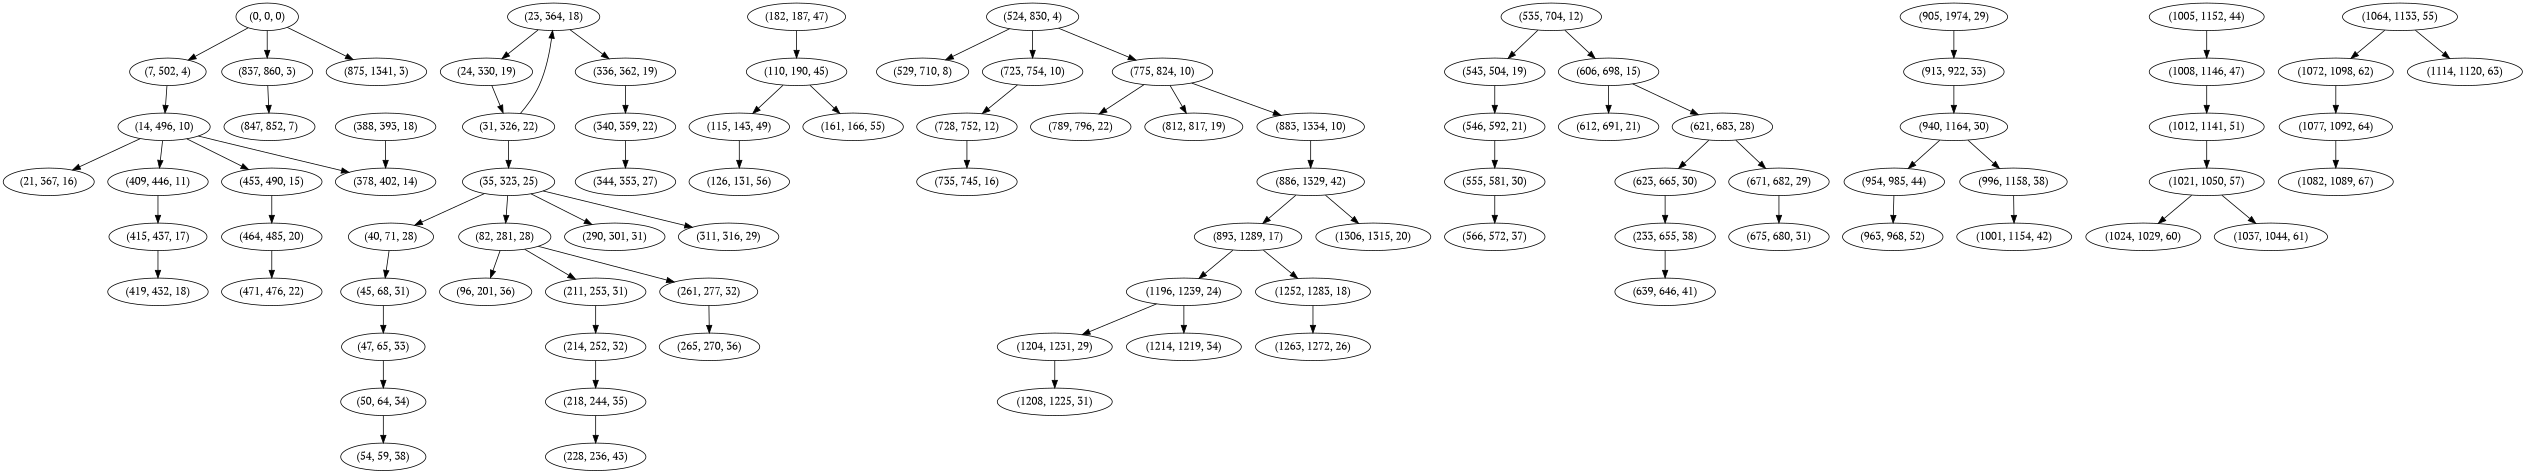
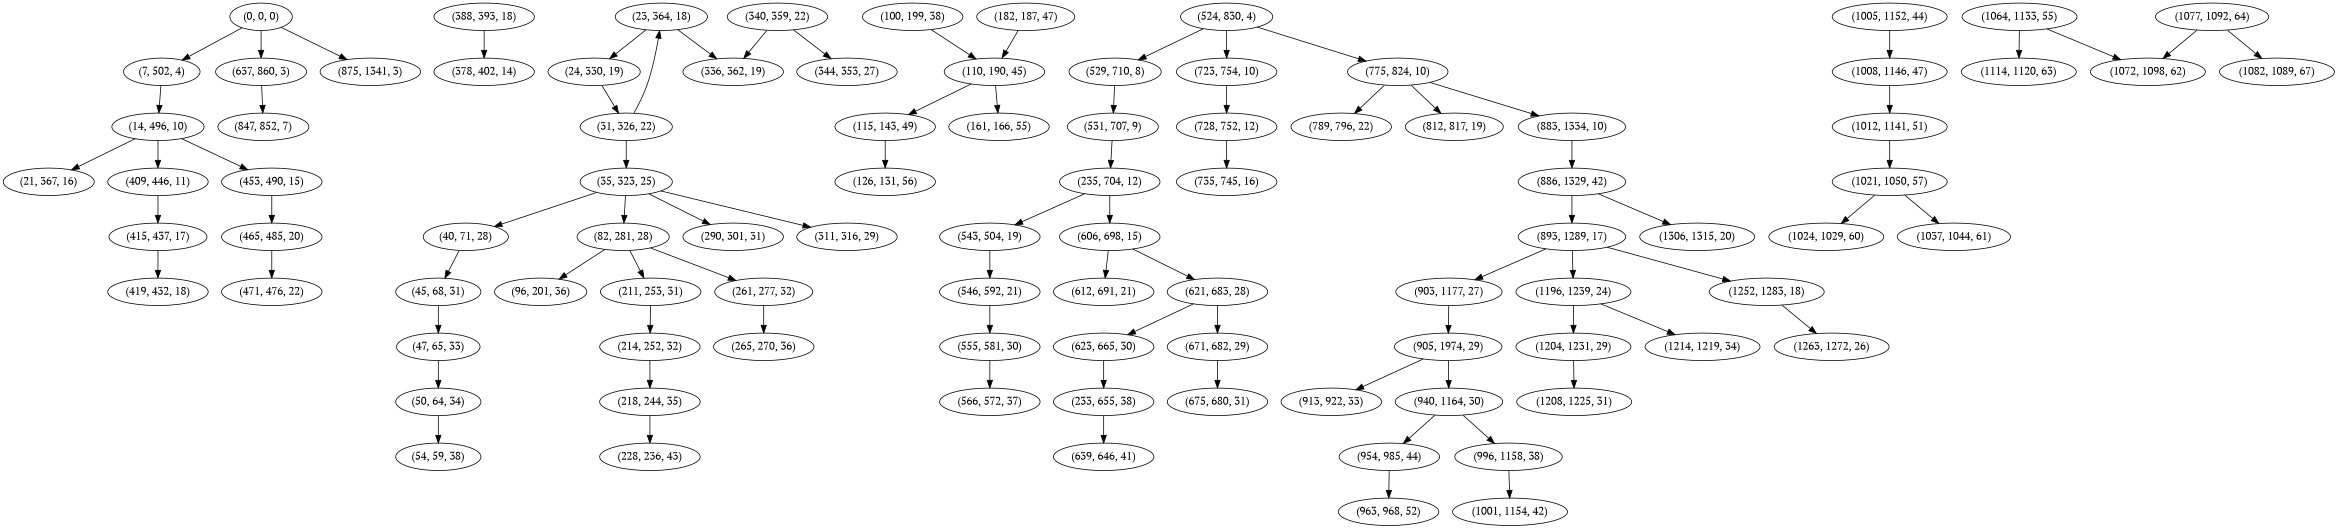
node "(100, 199, 38)": added
node "(535, 704, 12)": label "(535, 704, 12)" -> "(235, 704, 12)"
node "(837, 860, 3)": label "(837, 860, 3)" -> "(637, 860, 3)"
edge "(336, 362, 19)" -> "(340, 359, 22)": reversed
edge "(913, 922, 33)" -> "(940, 1164, 30)": now "(905, 1974, 29)" -> "(940, 1164, 30)"
edge "(1072, 1098, 62)" -> "(1077, 1092, 64)": reversed
node "(531, 707, 9)": added
edge "(14, 496, 10)" -> "(378, 402, 14)": removed
node "(464, 485, 20)": label "(464, 485, 20)" -> "(465, 485, 20)"
node "(903, 1177, 27)": added
